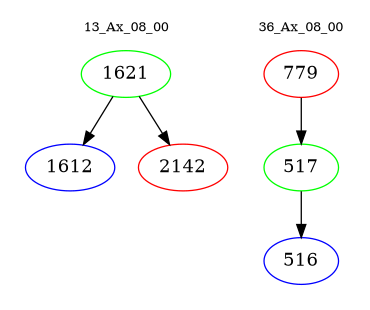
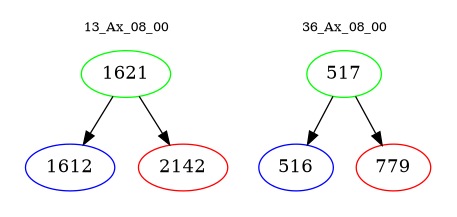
edge "779" -> "517": reversed
